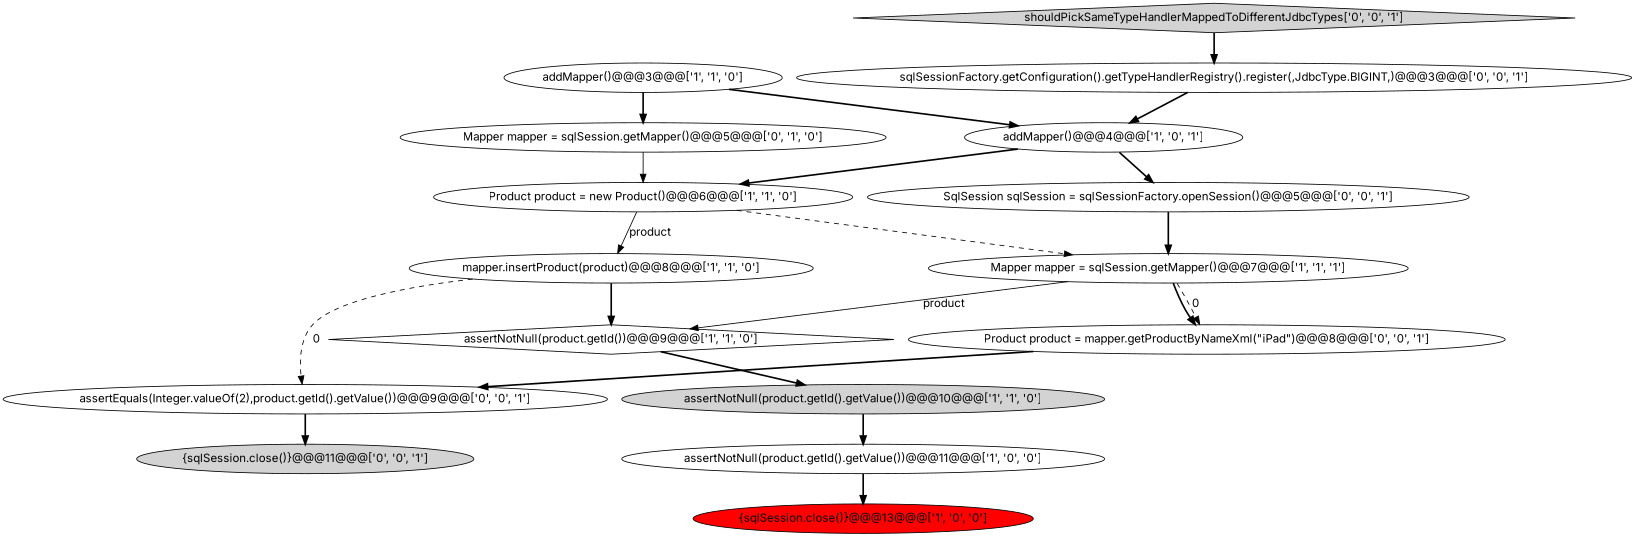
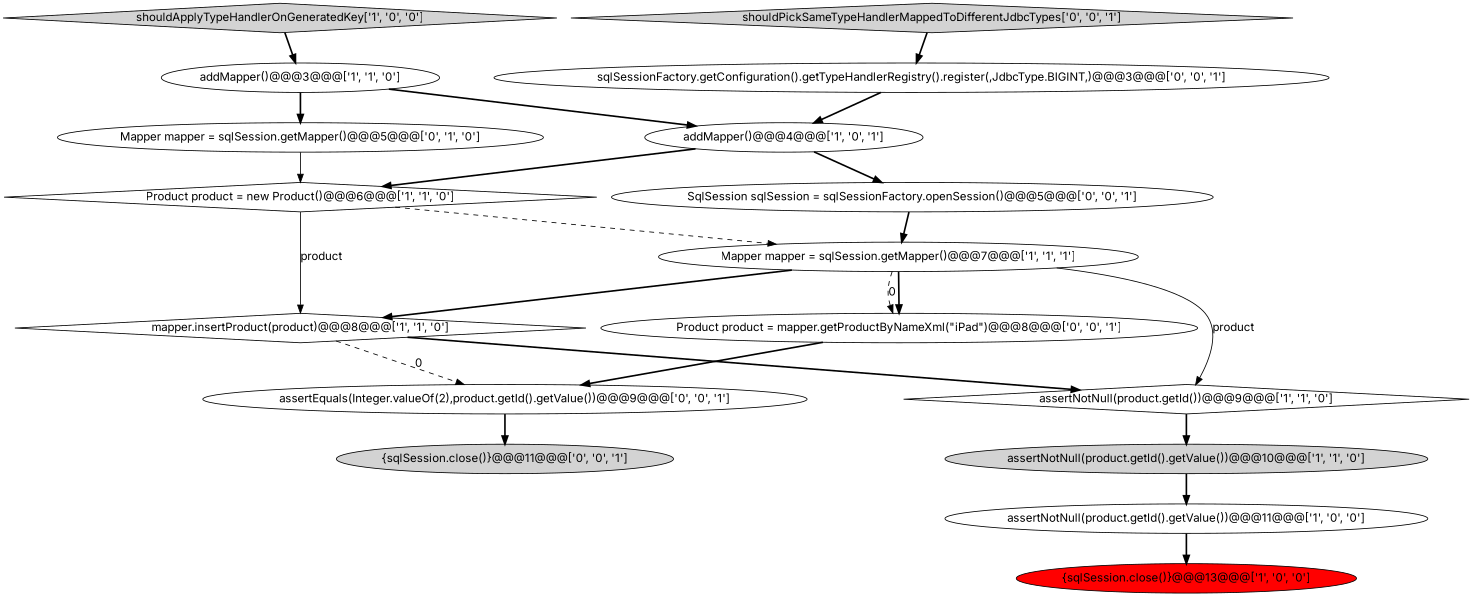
node "shouldApplyTypeHandlerOnGeneratedKey['1', '0', '0']": added
node "Product product = new Product()@@@6@@@['1', '1', '0']": shape ellipse -> diamond
node "mapper.insertProduct(product)@@@8@@@['1', '1', '0']": shape ellipse -> diamond
edge "Mapper mapper = sqlSession.getMapper()@@@7@@@['1', '1', '1']" -> "mapper.insertProduct(product)@@@8@@@['1', '1', '0']": added
